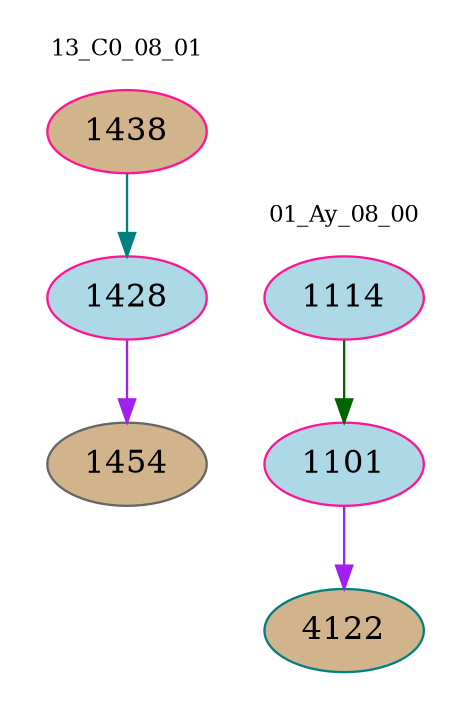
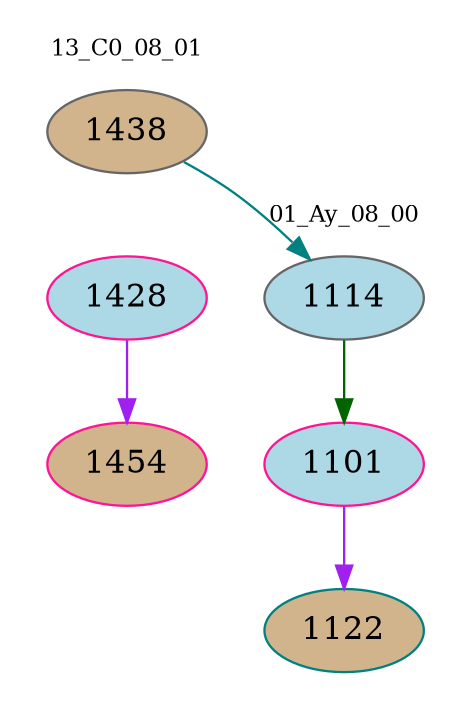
node "1438": color deeppink -> gray40
edge "1438" -> "1428": now "1438" -> "1114"
node "1114": color deeppink -> gray40
node "1454": color gray40 -> deeppink
node "4122": label "4122" -> "1122"
